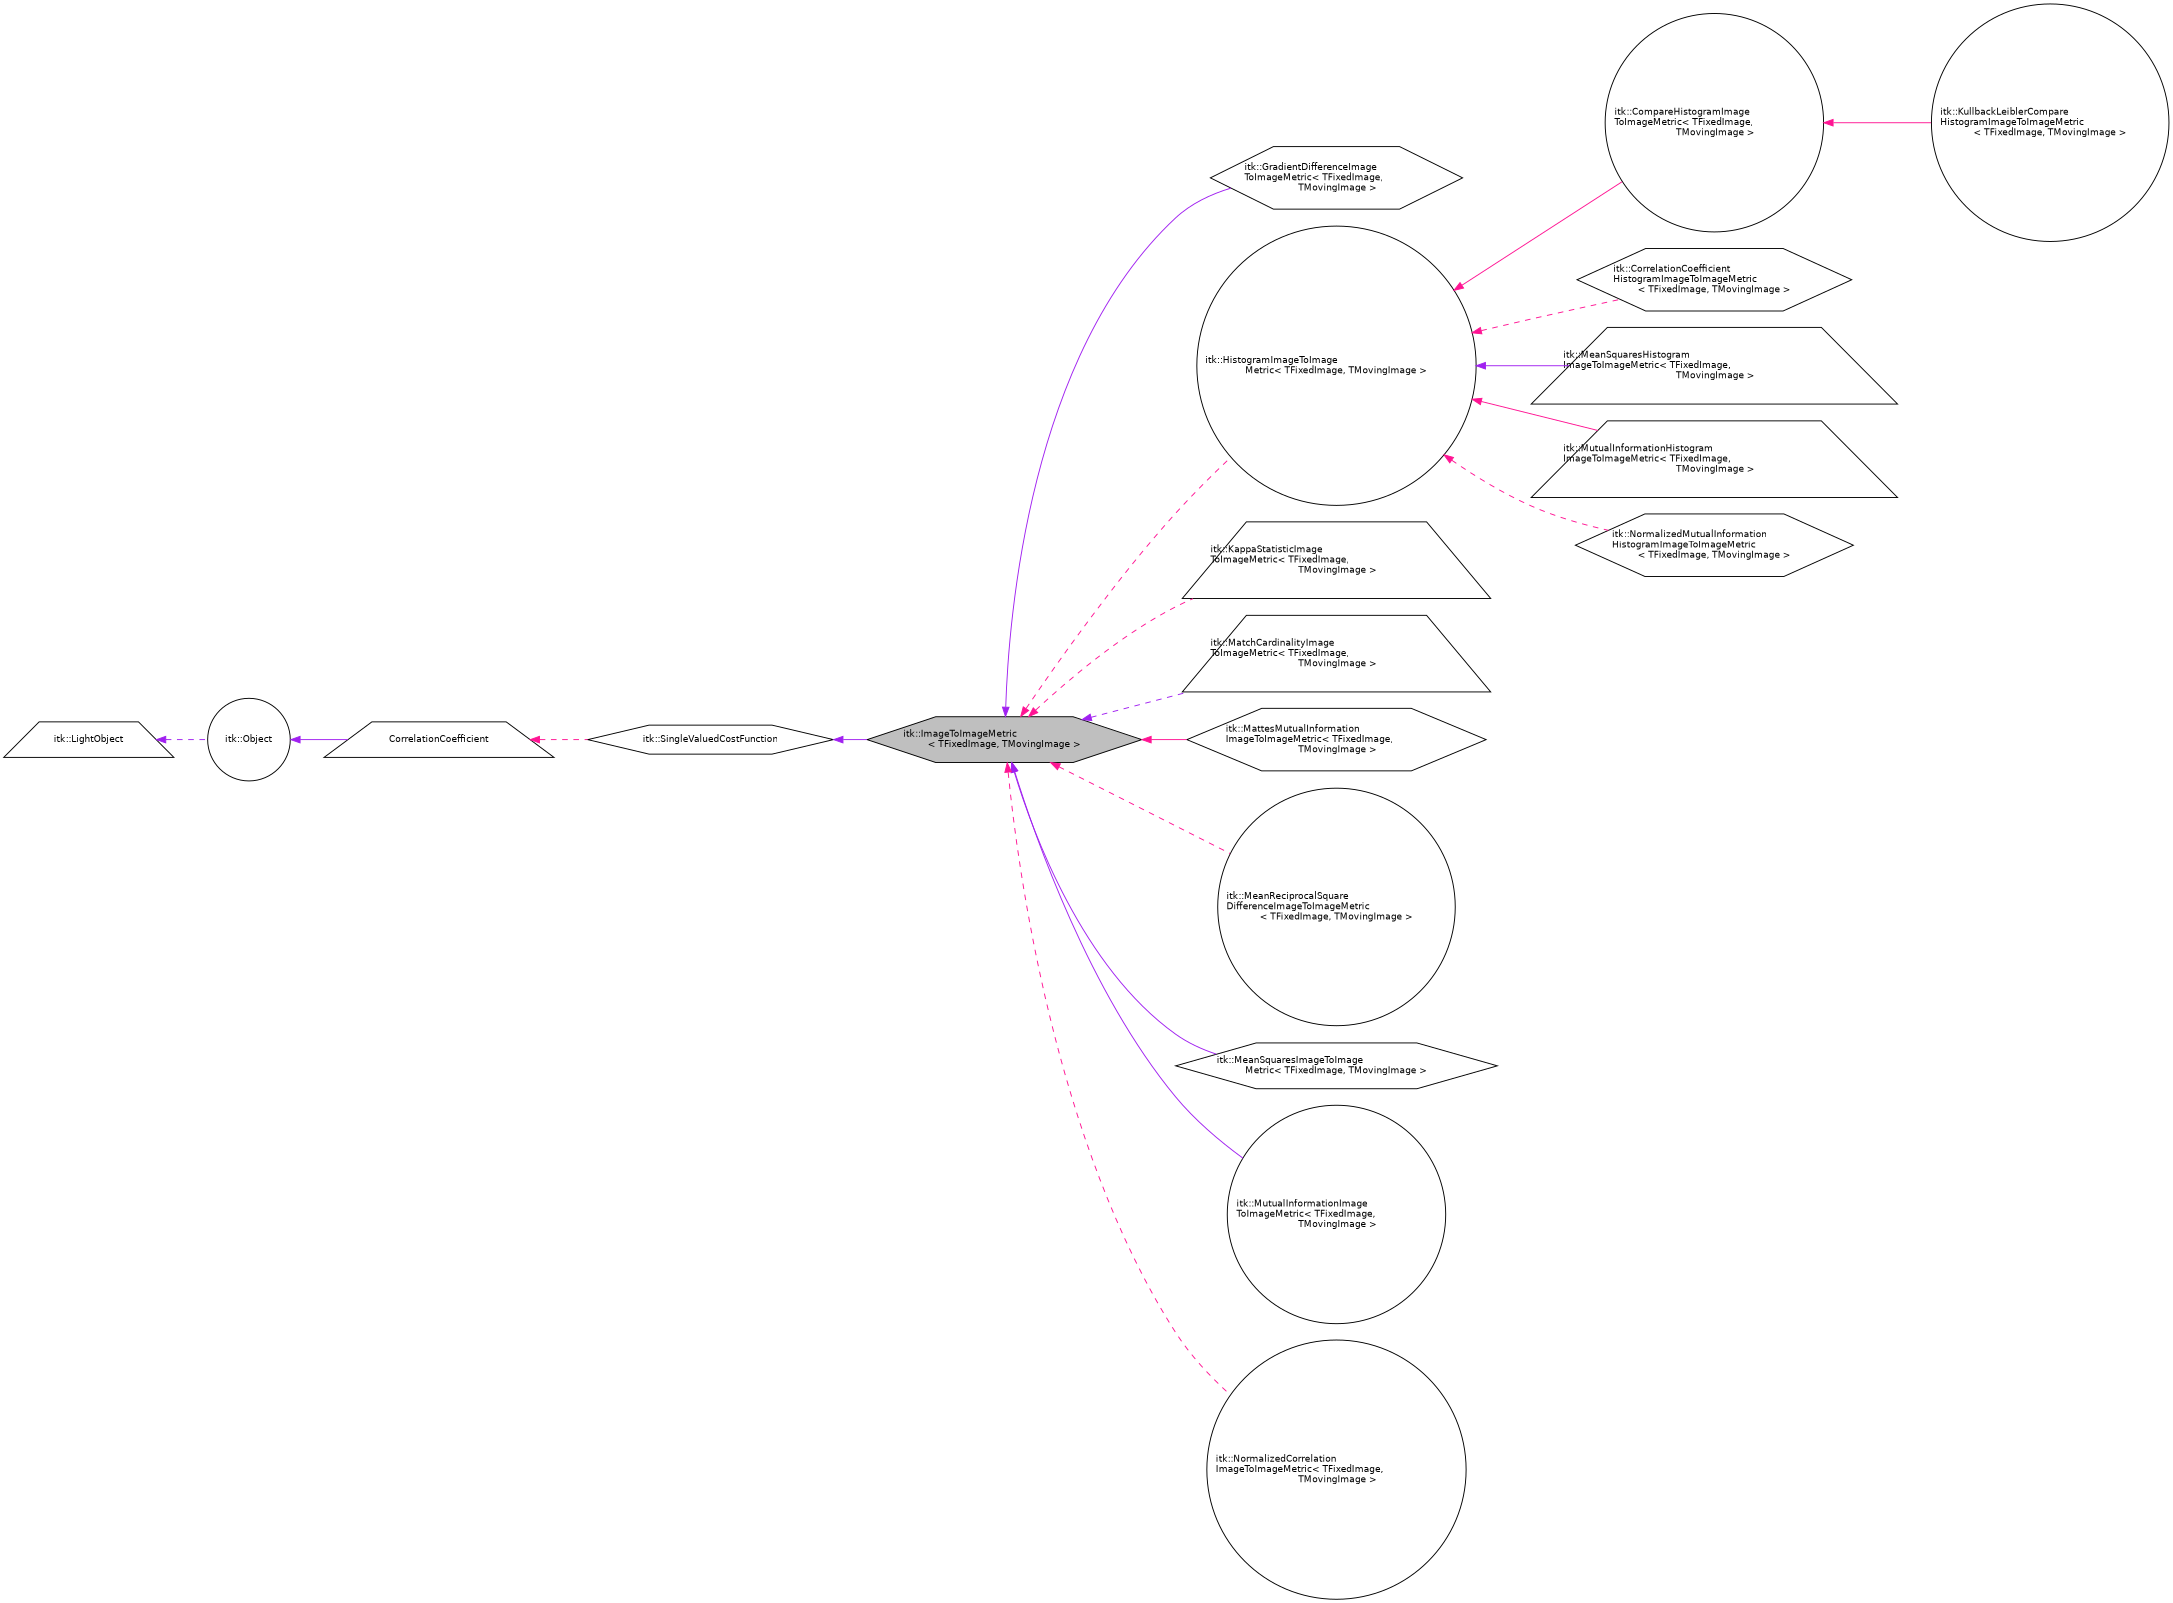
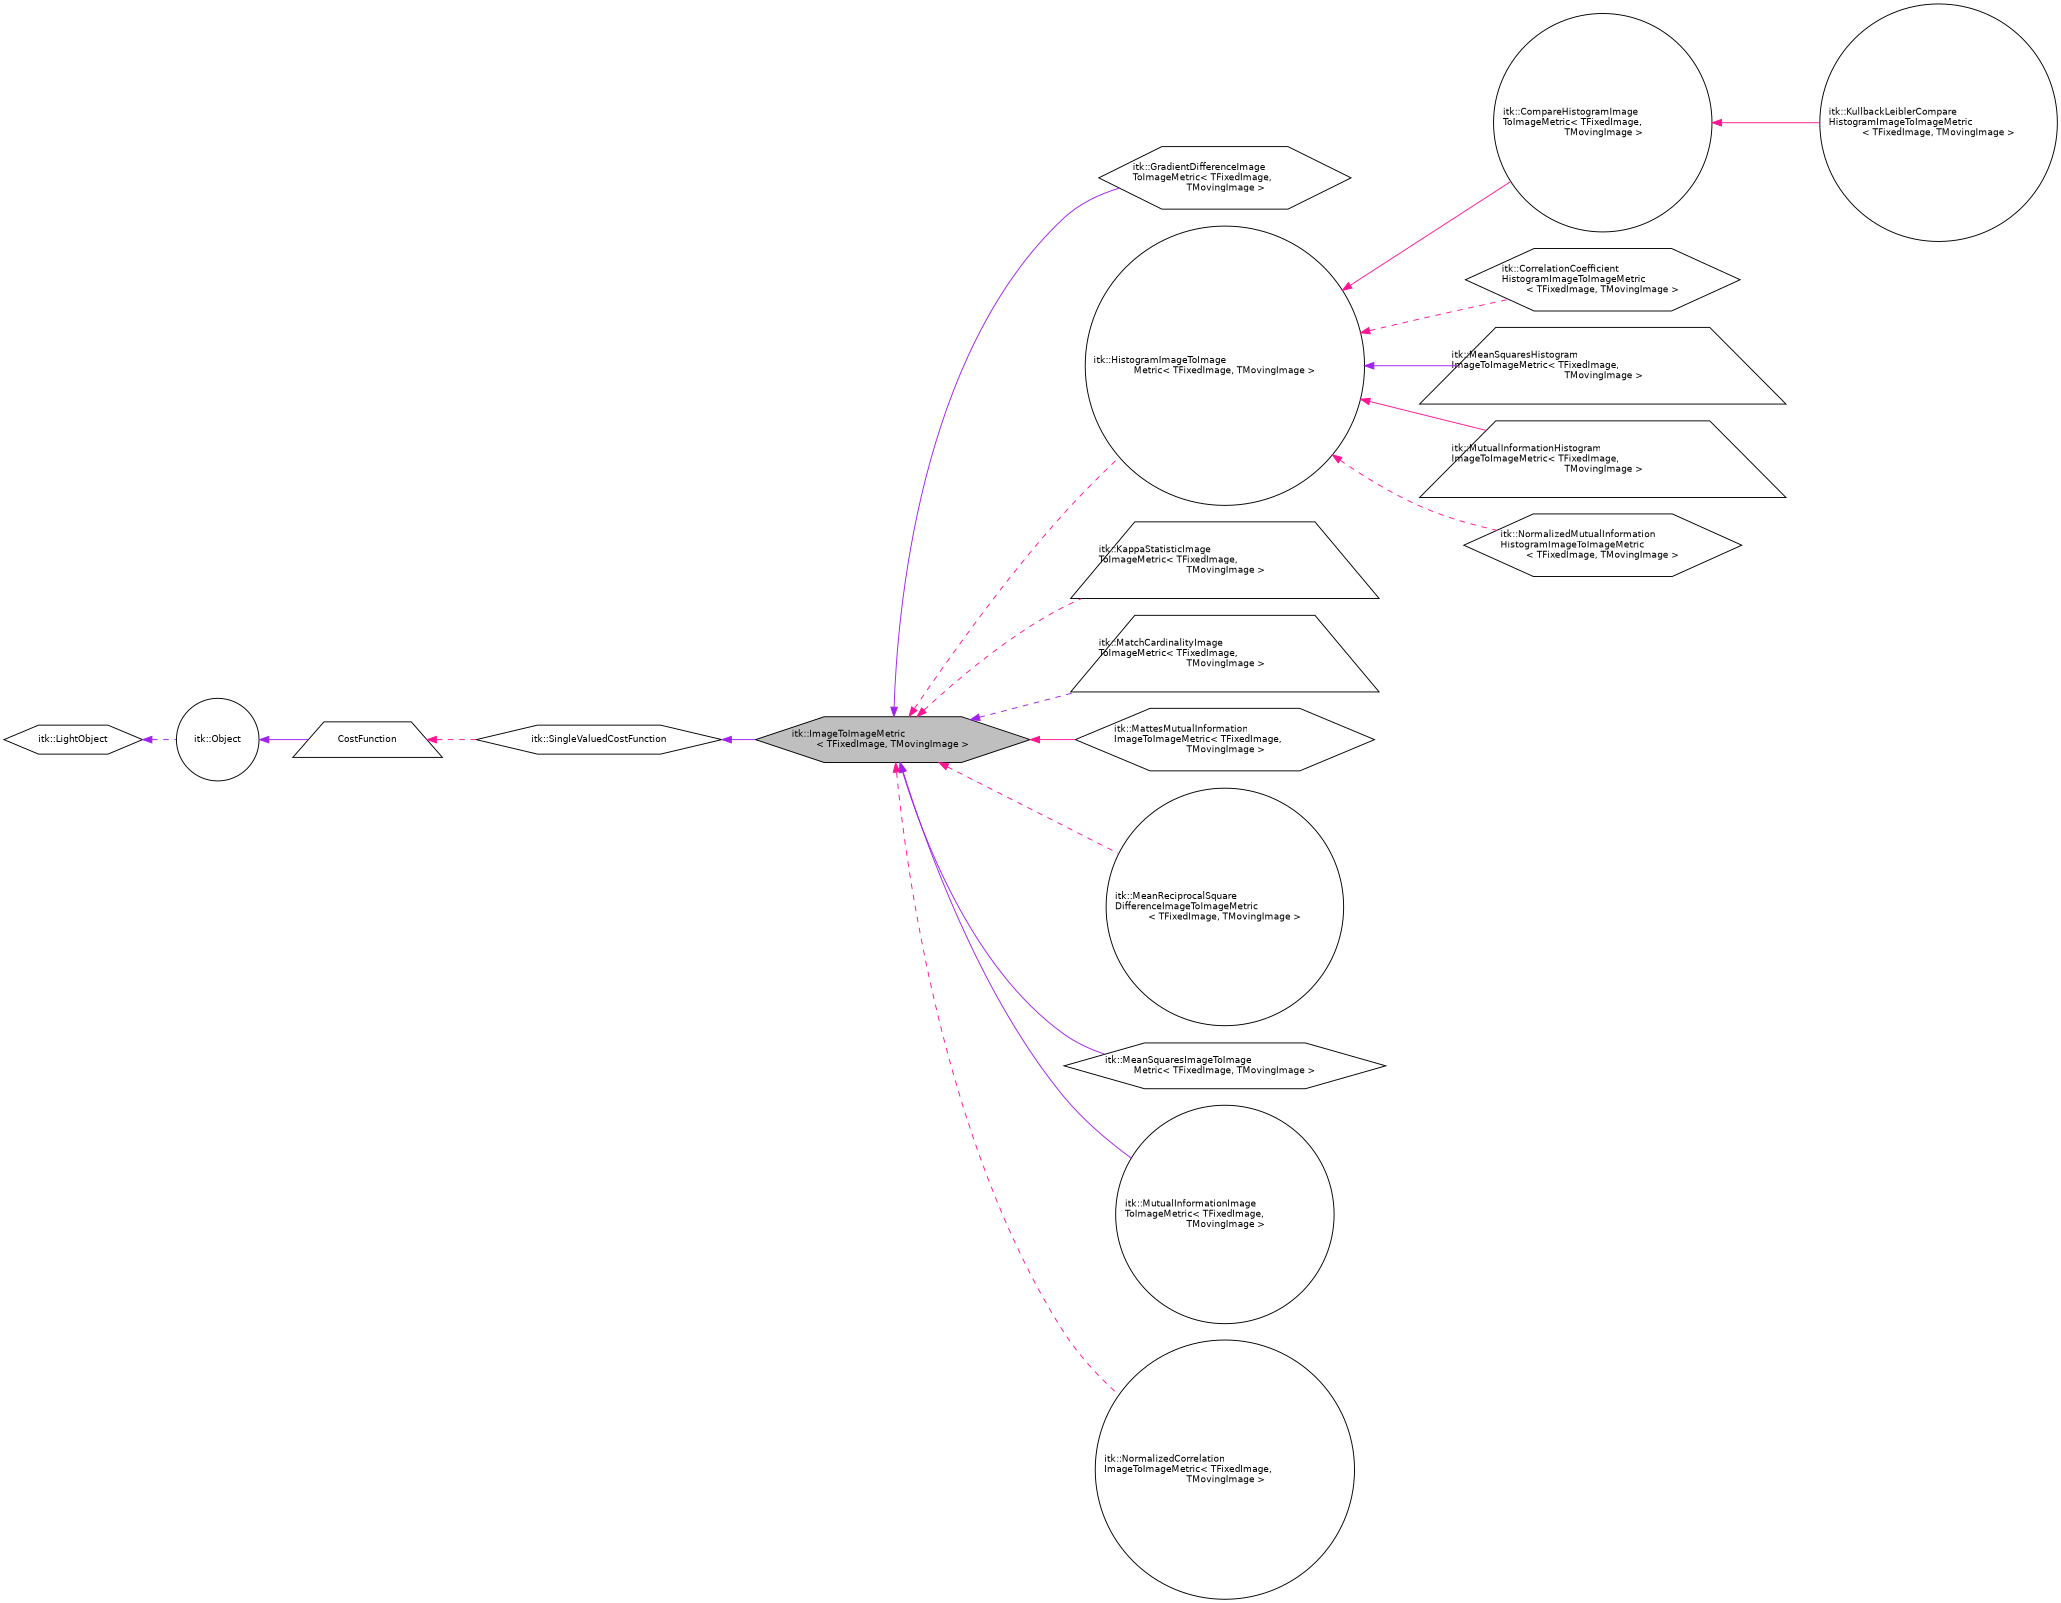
node "itk::LightObject": shape trapezium -> hexagon
node "CorrelationCoefficient": label "CorrelationCoefficient" -> "CostFunction"
